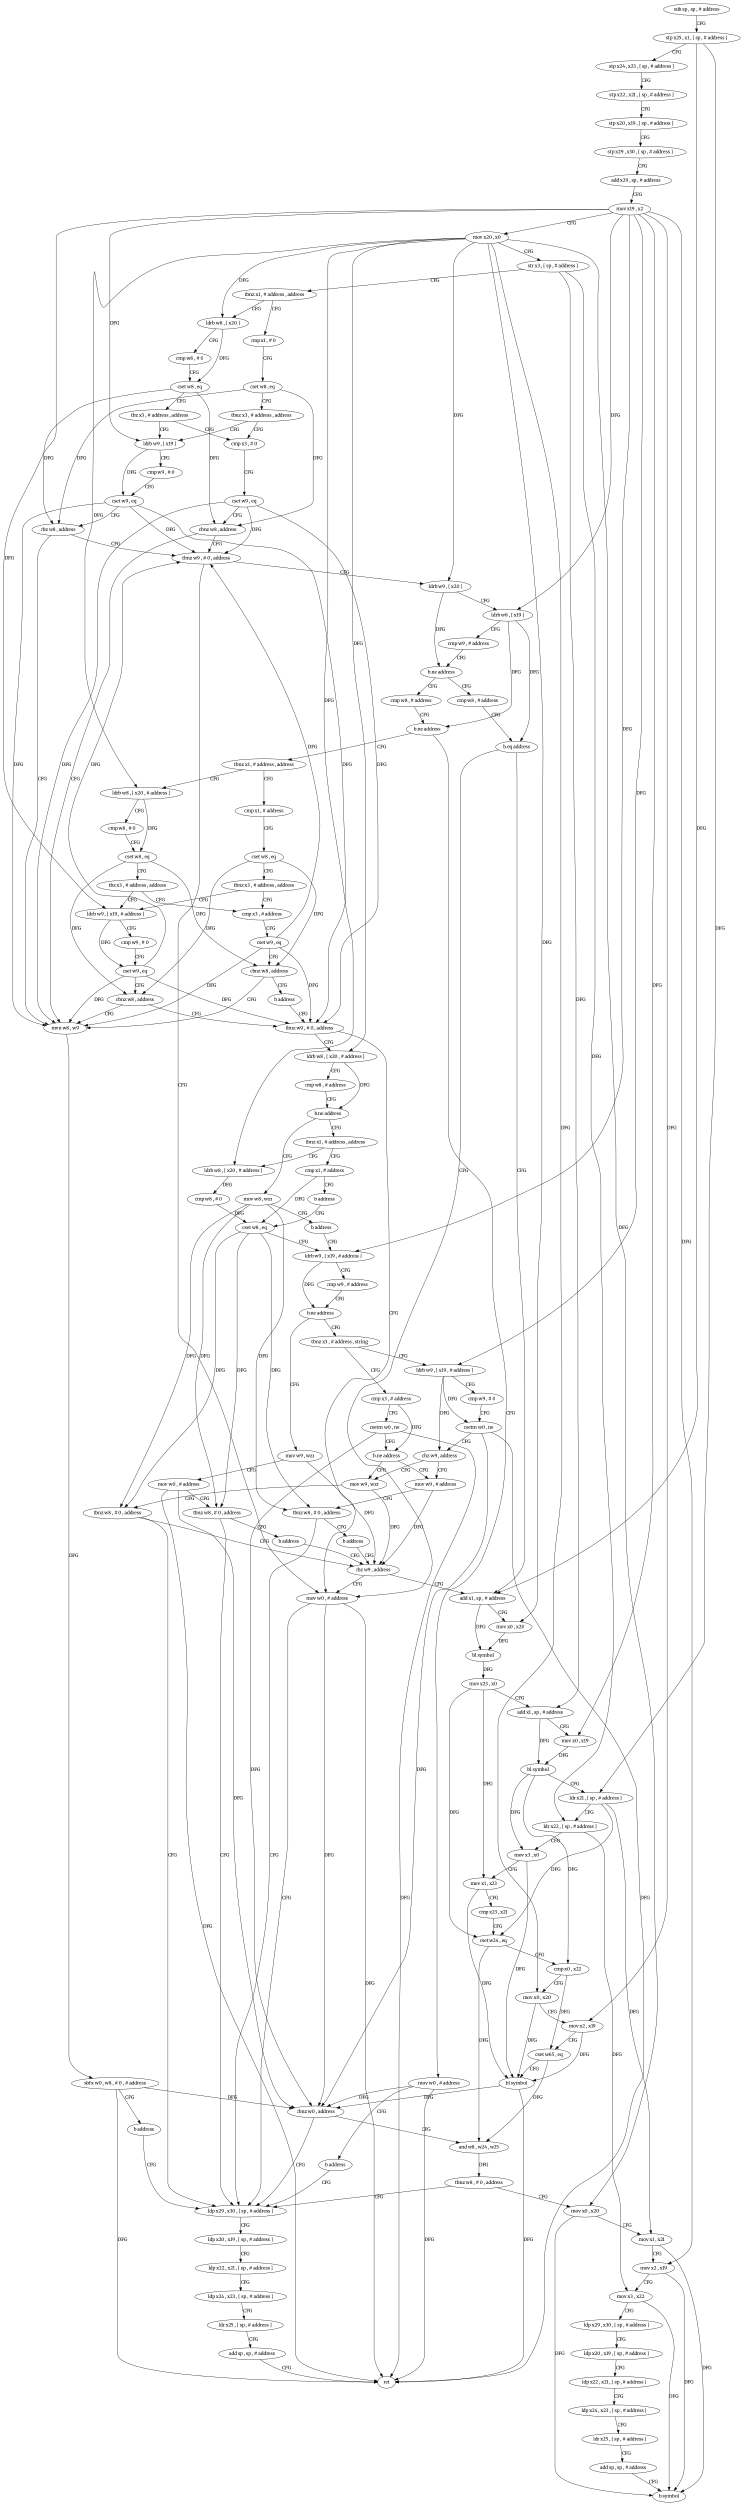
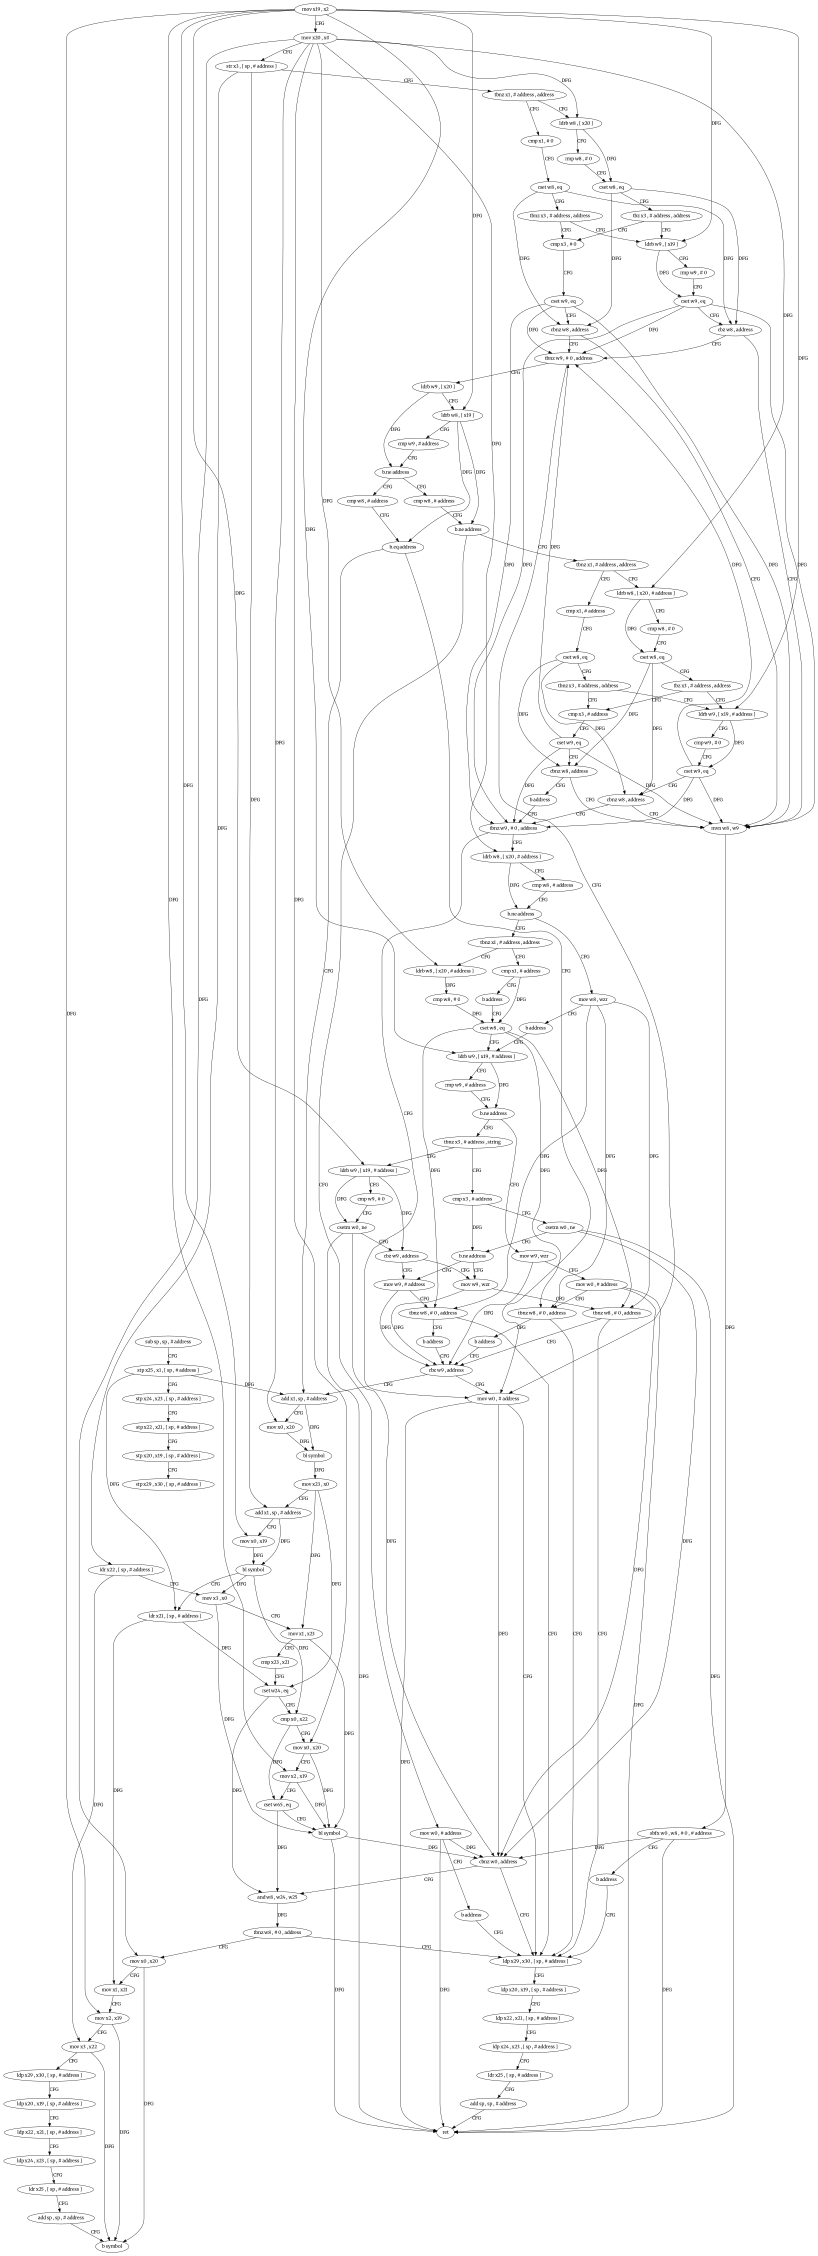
node "add x29 , sp , # address": removed
edge "mov x20 , x0" -> "ldrb w9 , [ x20 ]": removed, label "DFG"
edge "ldr x21 , [ sp , # address ]" -> "ldr x22 , [ sp , # address ]": removed, label "CFG"
edge "mov x1 , x21" -> "b symbol": removed, label "DFG"
